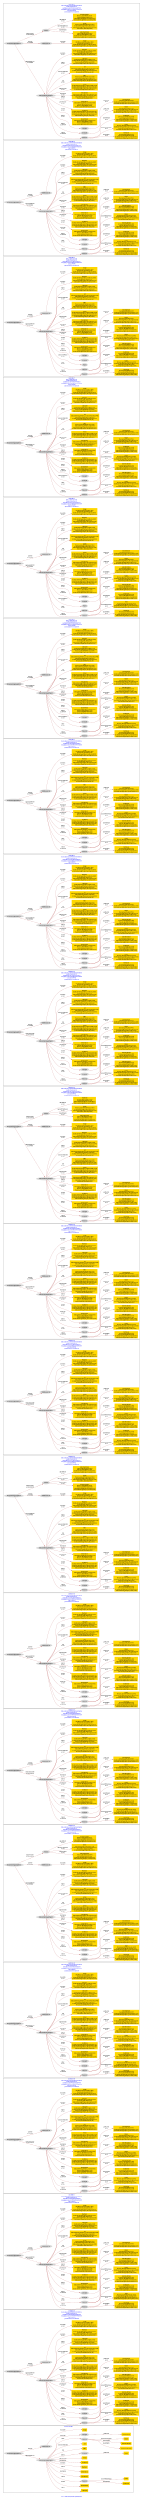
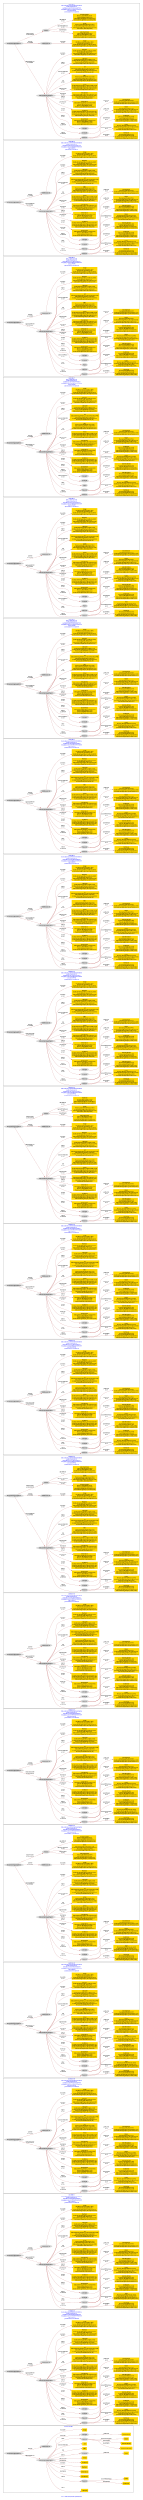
node "DateOfWork": removed
